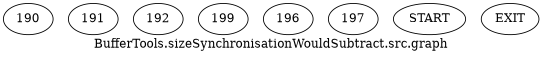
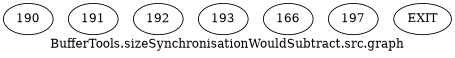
node "199": label "199" -> "193"
node "196": label "196" -> "166"
node "START": removed
